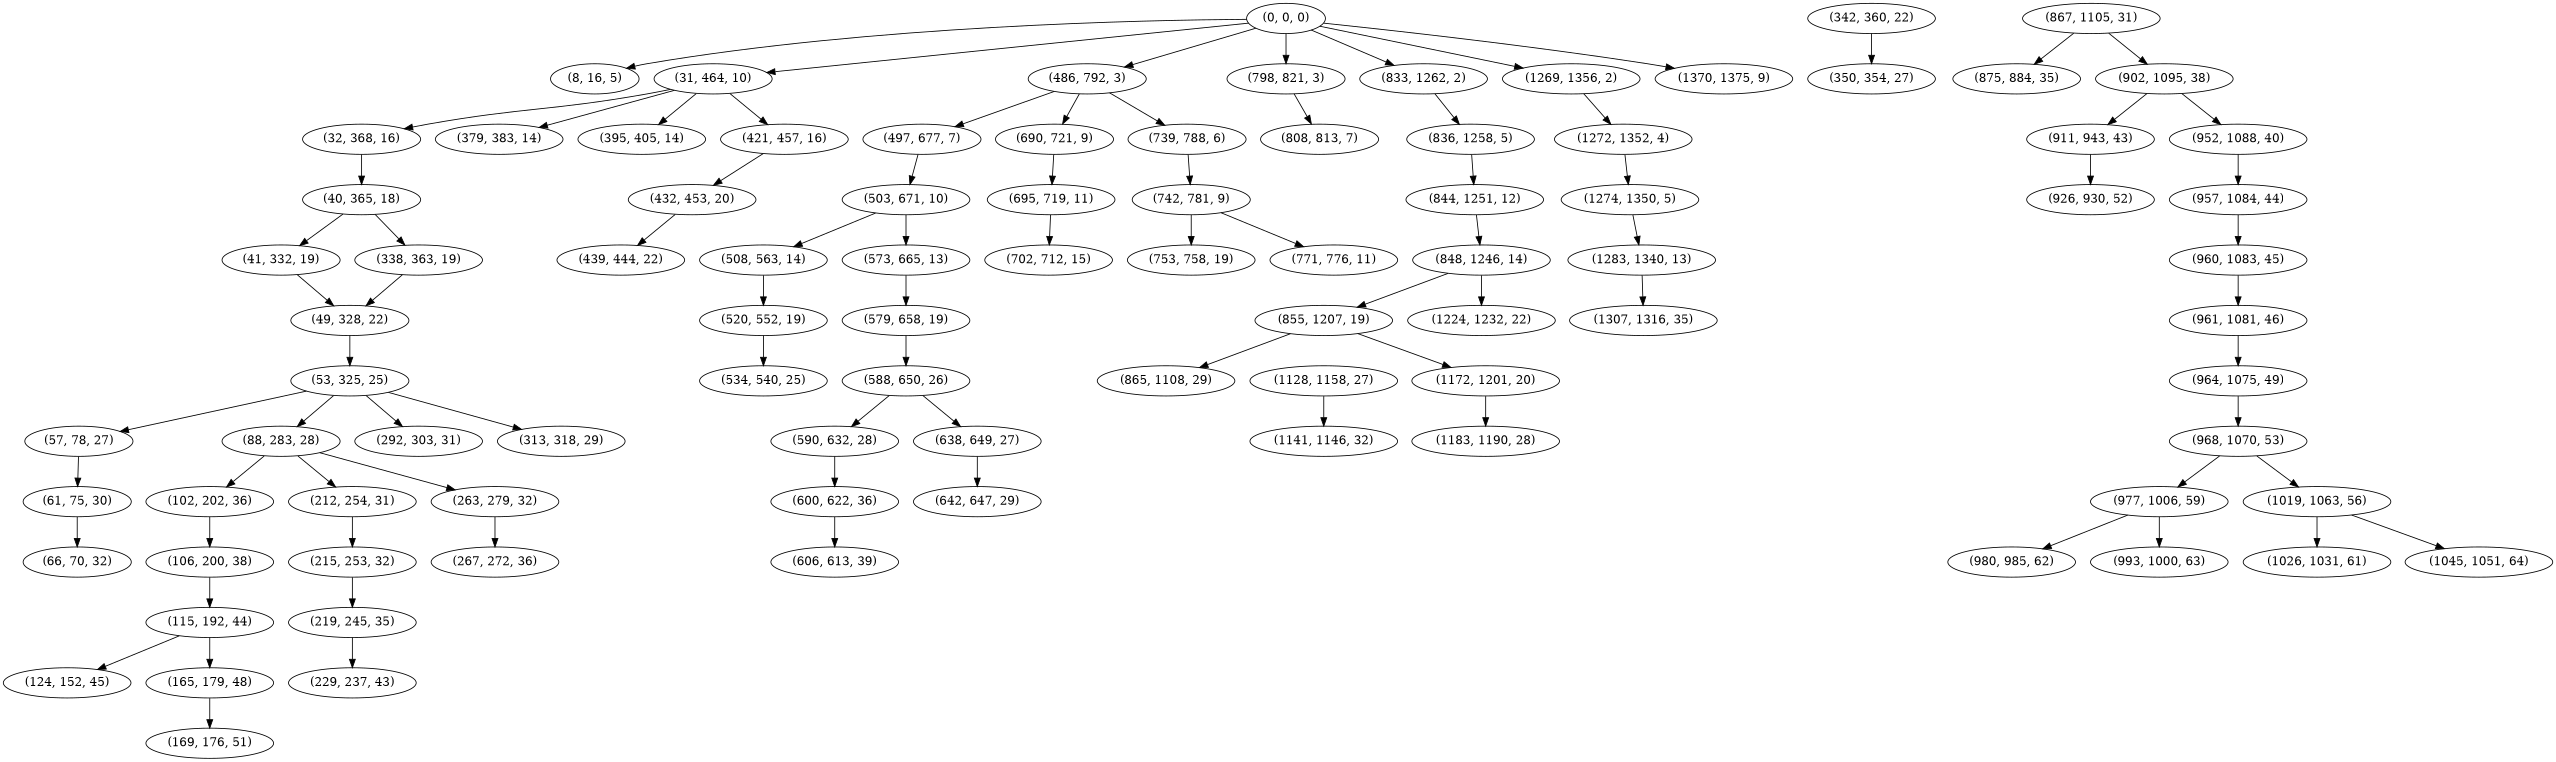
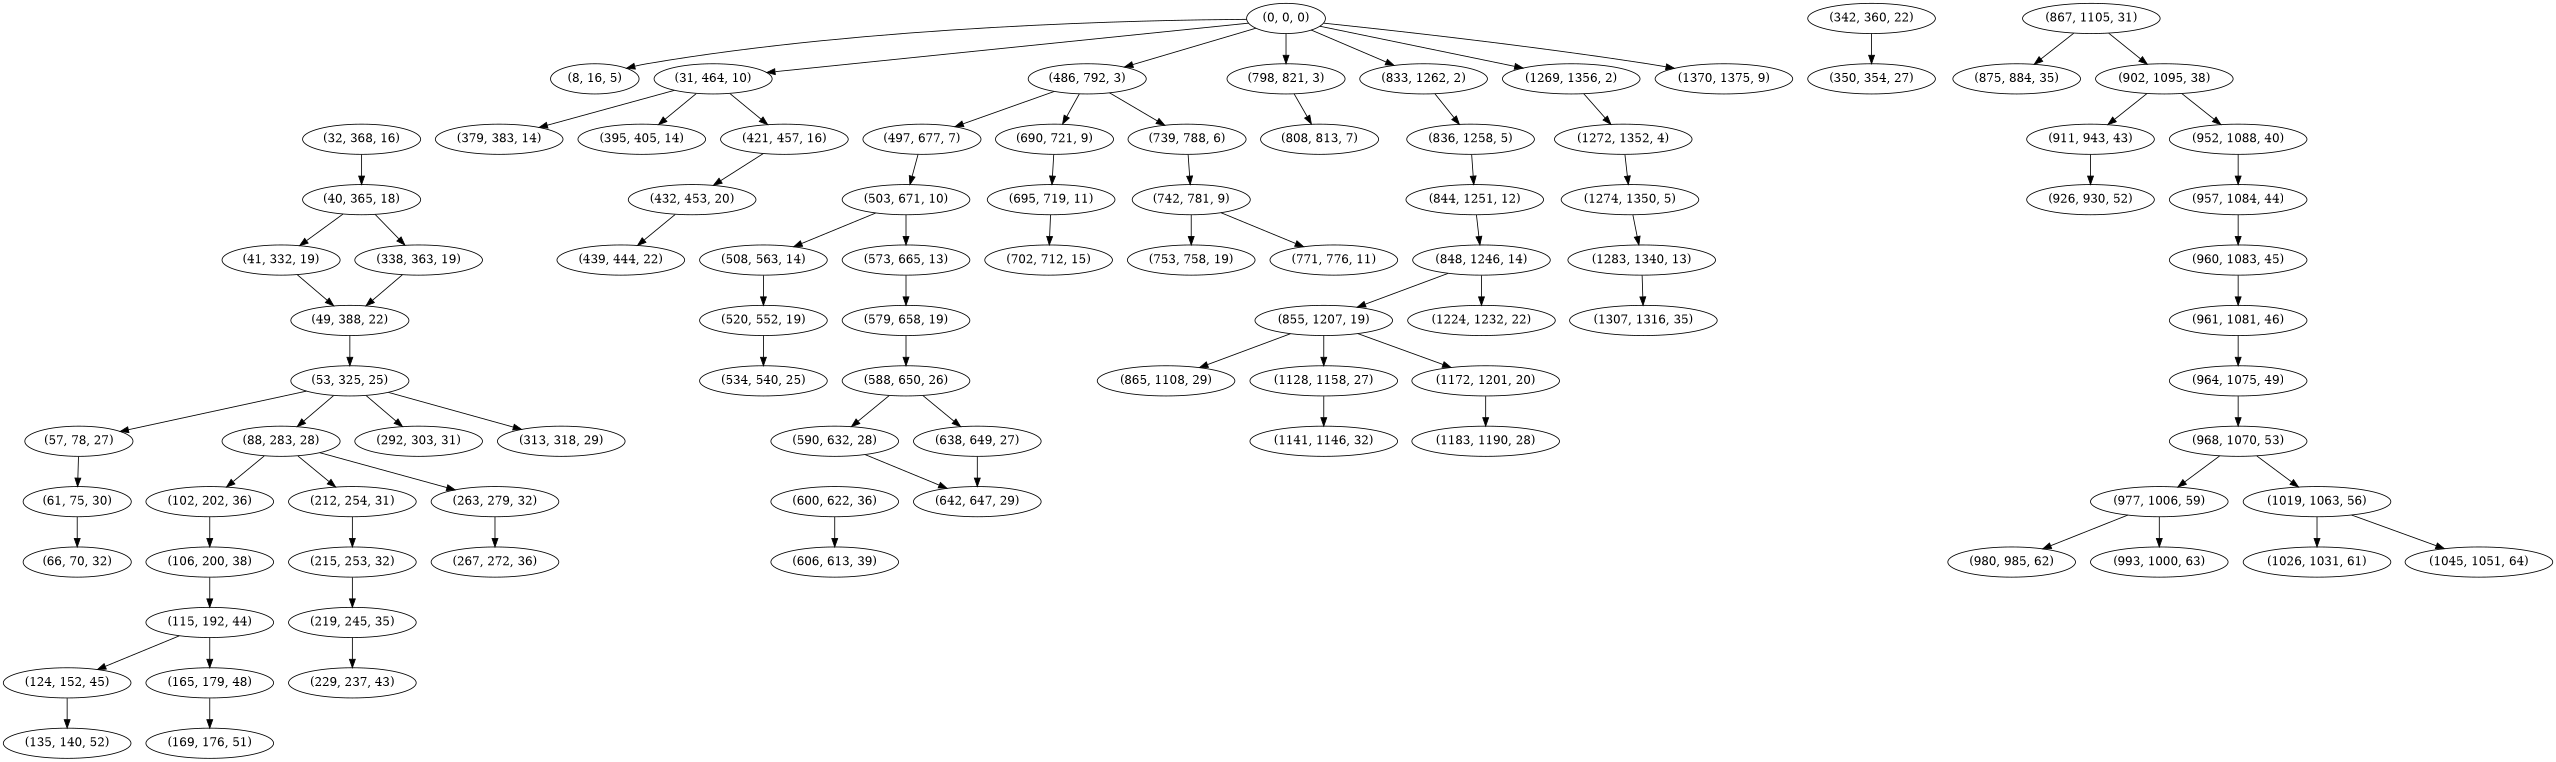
edge "(31, 464, 10)" -> "(32, 368, 16)": removed
node "(49, 328, 22)": label "(49, 328, 22)" -> "(49, 388, 22)"
edge "(855, 1207, 19)" -> "(1128, 1158, 27)": added
edge "(590, 632, 28)" -> "(600, 622, 36)": now "(590, 632, 28)" -> "(642, 647, 29)"
node "(135, 140, 52)": added
